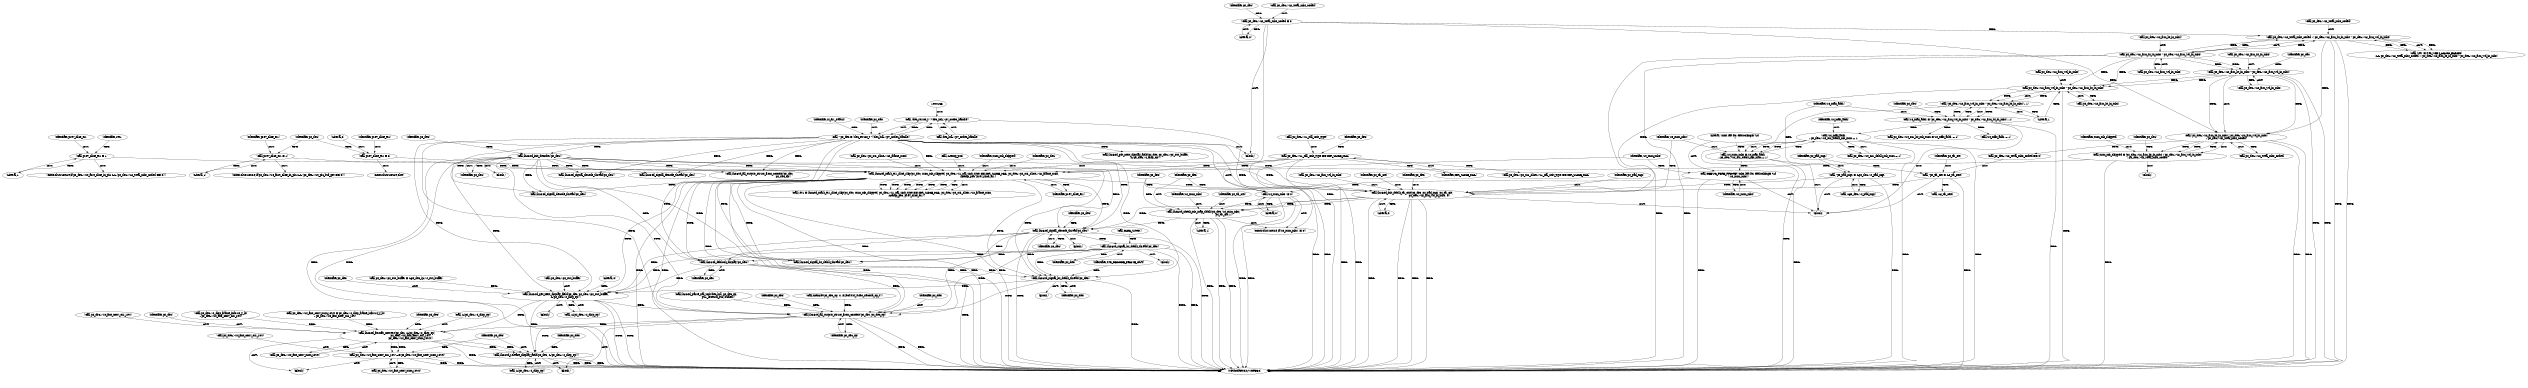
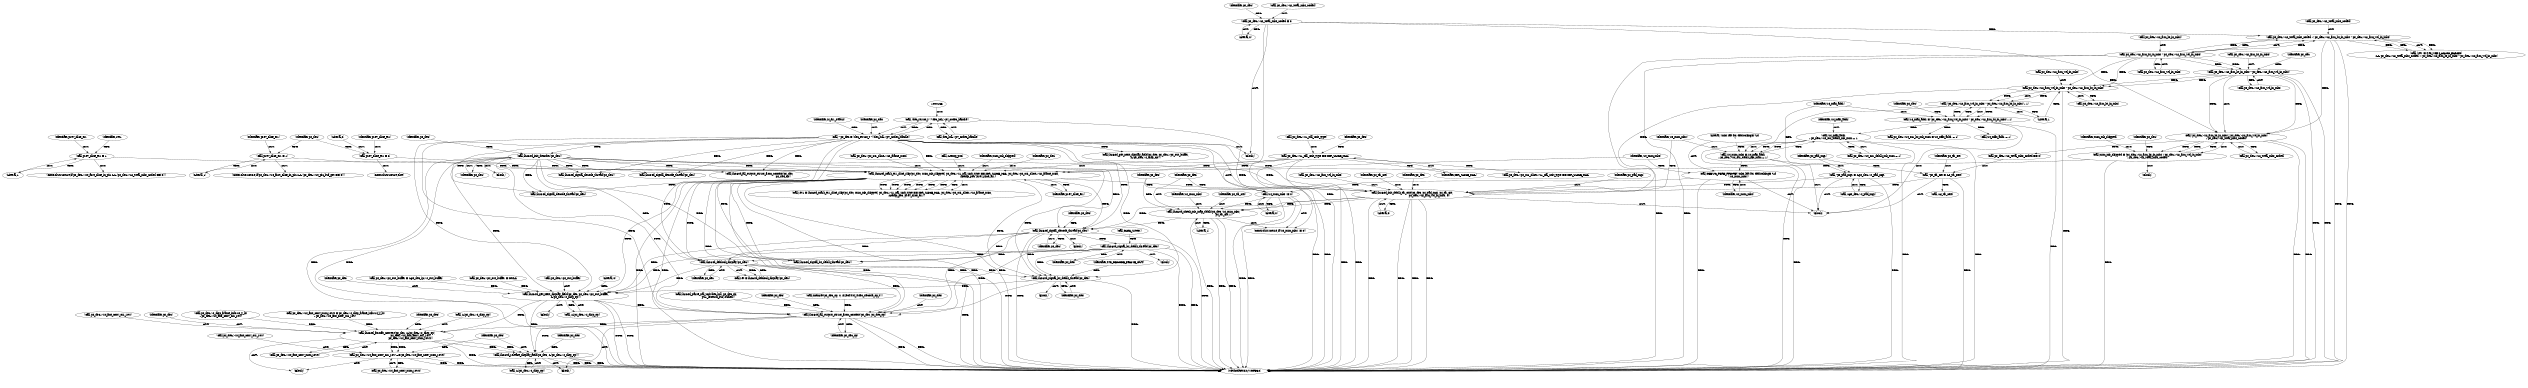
node "(Call,ps_dec->ps_out_buffer = NULL)": added
node "(Call,ret = ih264d_deblock_display(ps_dec))": added
